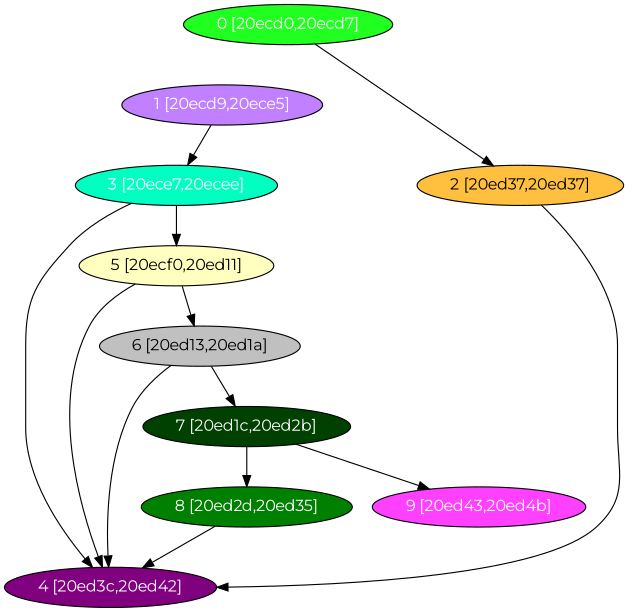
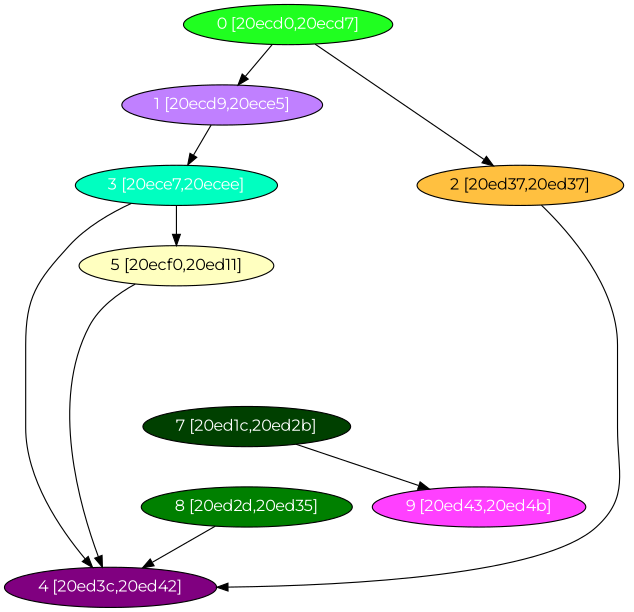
edge "0 [20ecd0,20ecd7]" -> "1 [20ecd9,20ece5]": added
node "6 [20ed13,20ed1a]": removed
edge "7 [20ed1c,20ed2b]" -> "8 [20ed2d,20ed35]": removed
